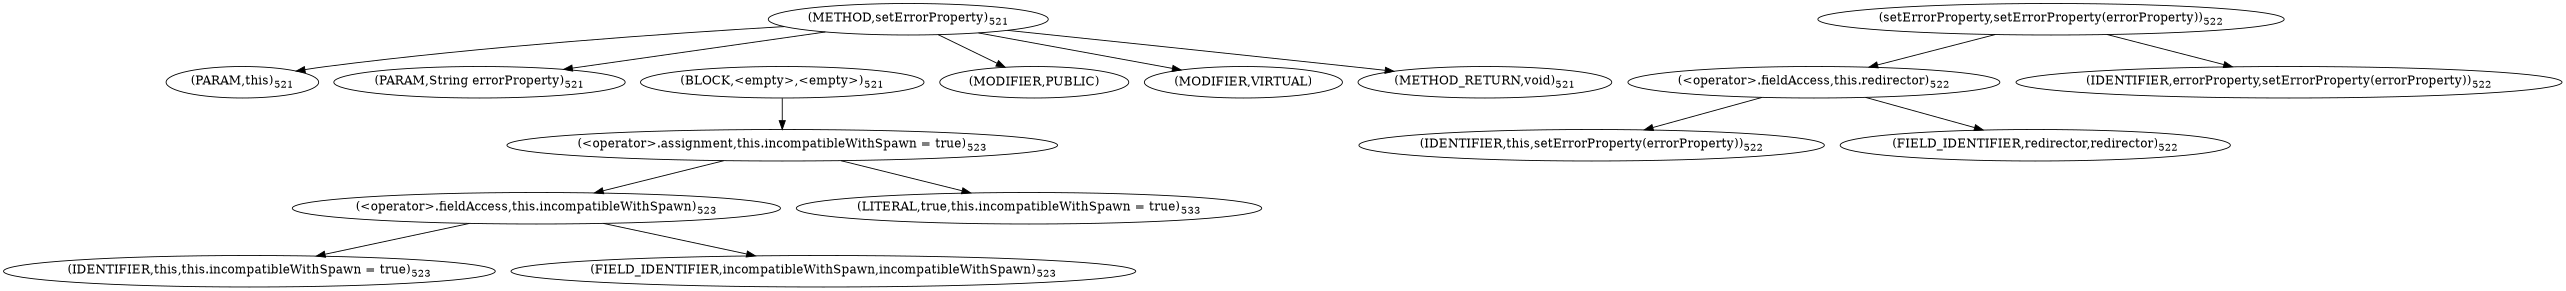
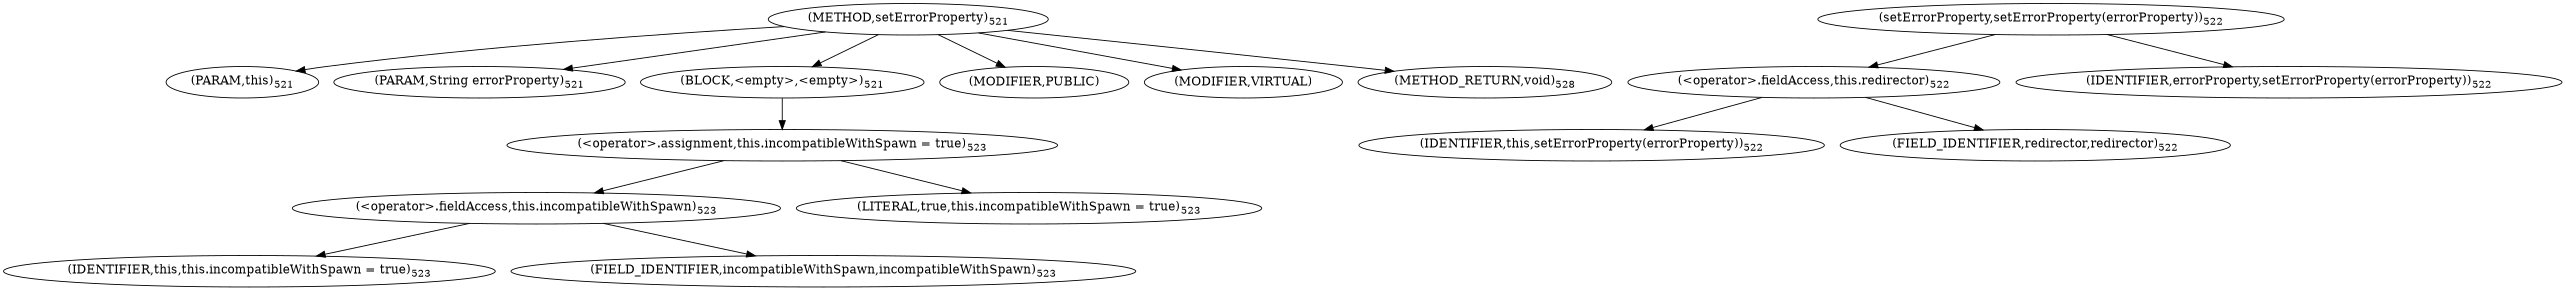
edge "(METHOD,setErrorProperty)" -> "(BLOCK,<empty>,<empty>)": added
node "(METHOD_RETURN,void)": text "521" -> "528"
node "(LITERAL,true,this.incompatibleWithSpawn = true)": text "533" -> "523"
